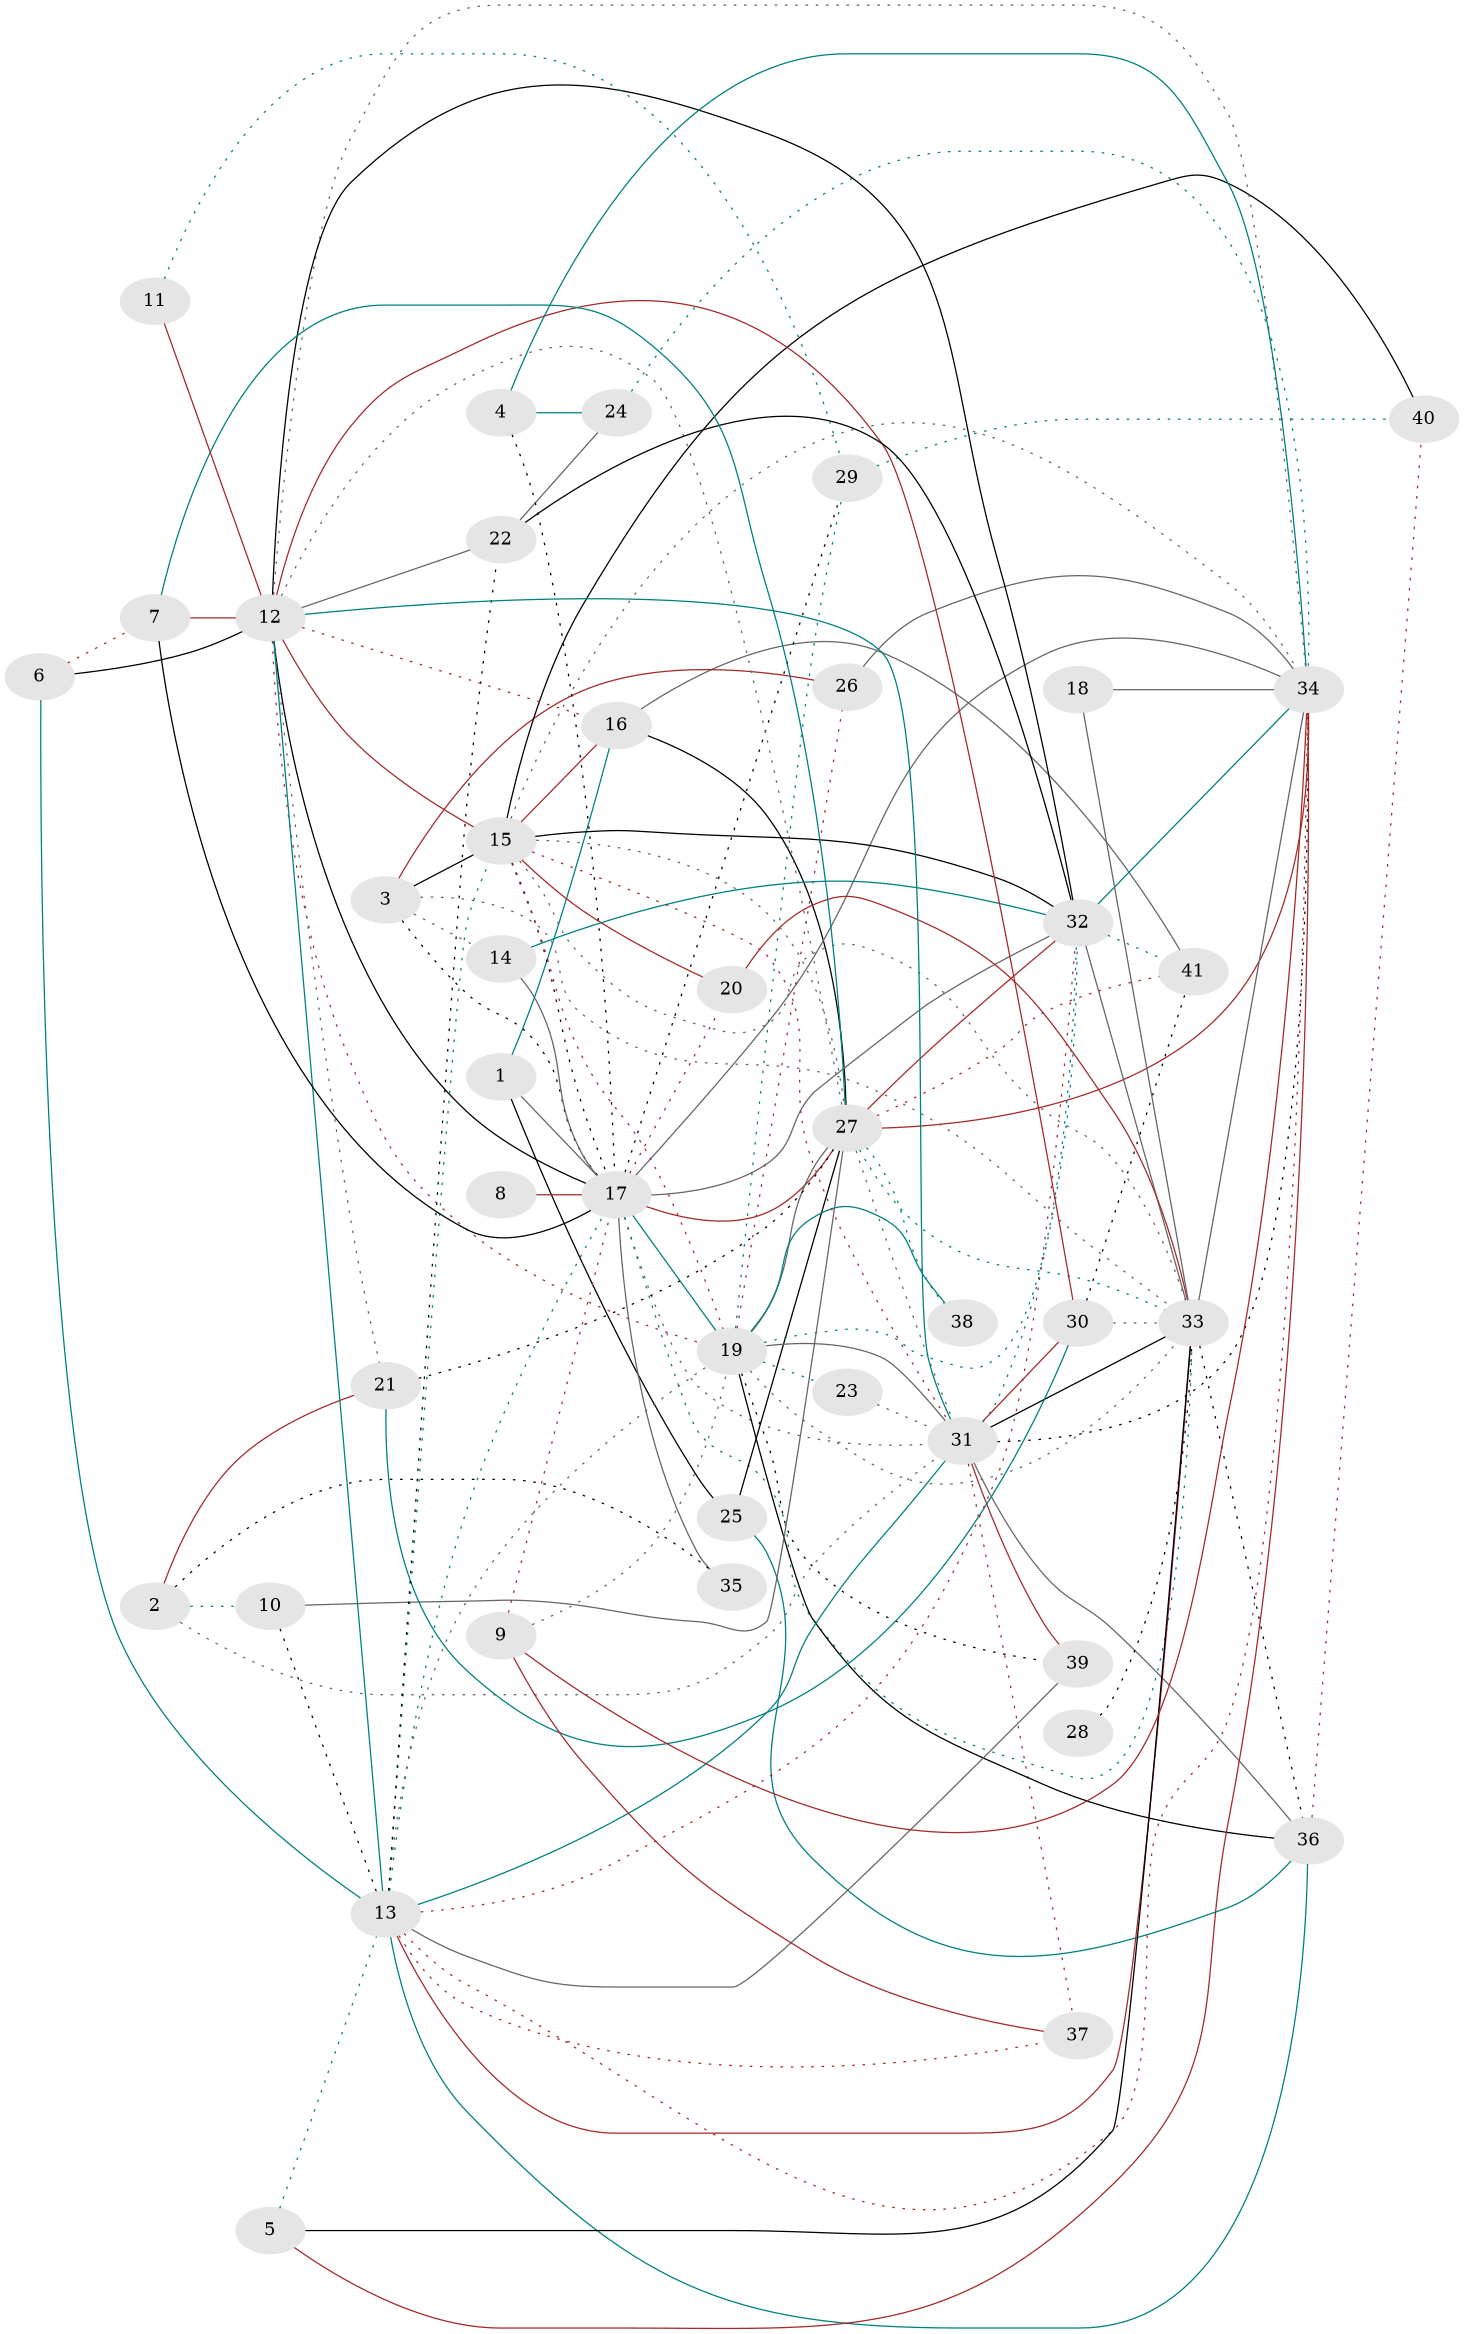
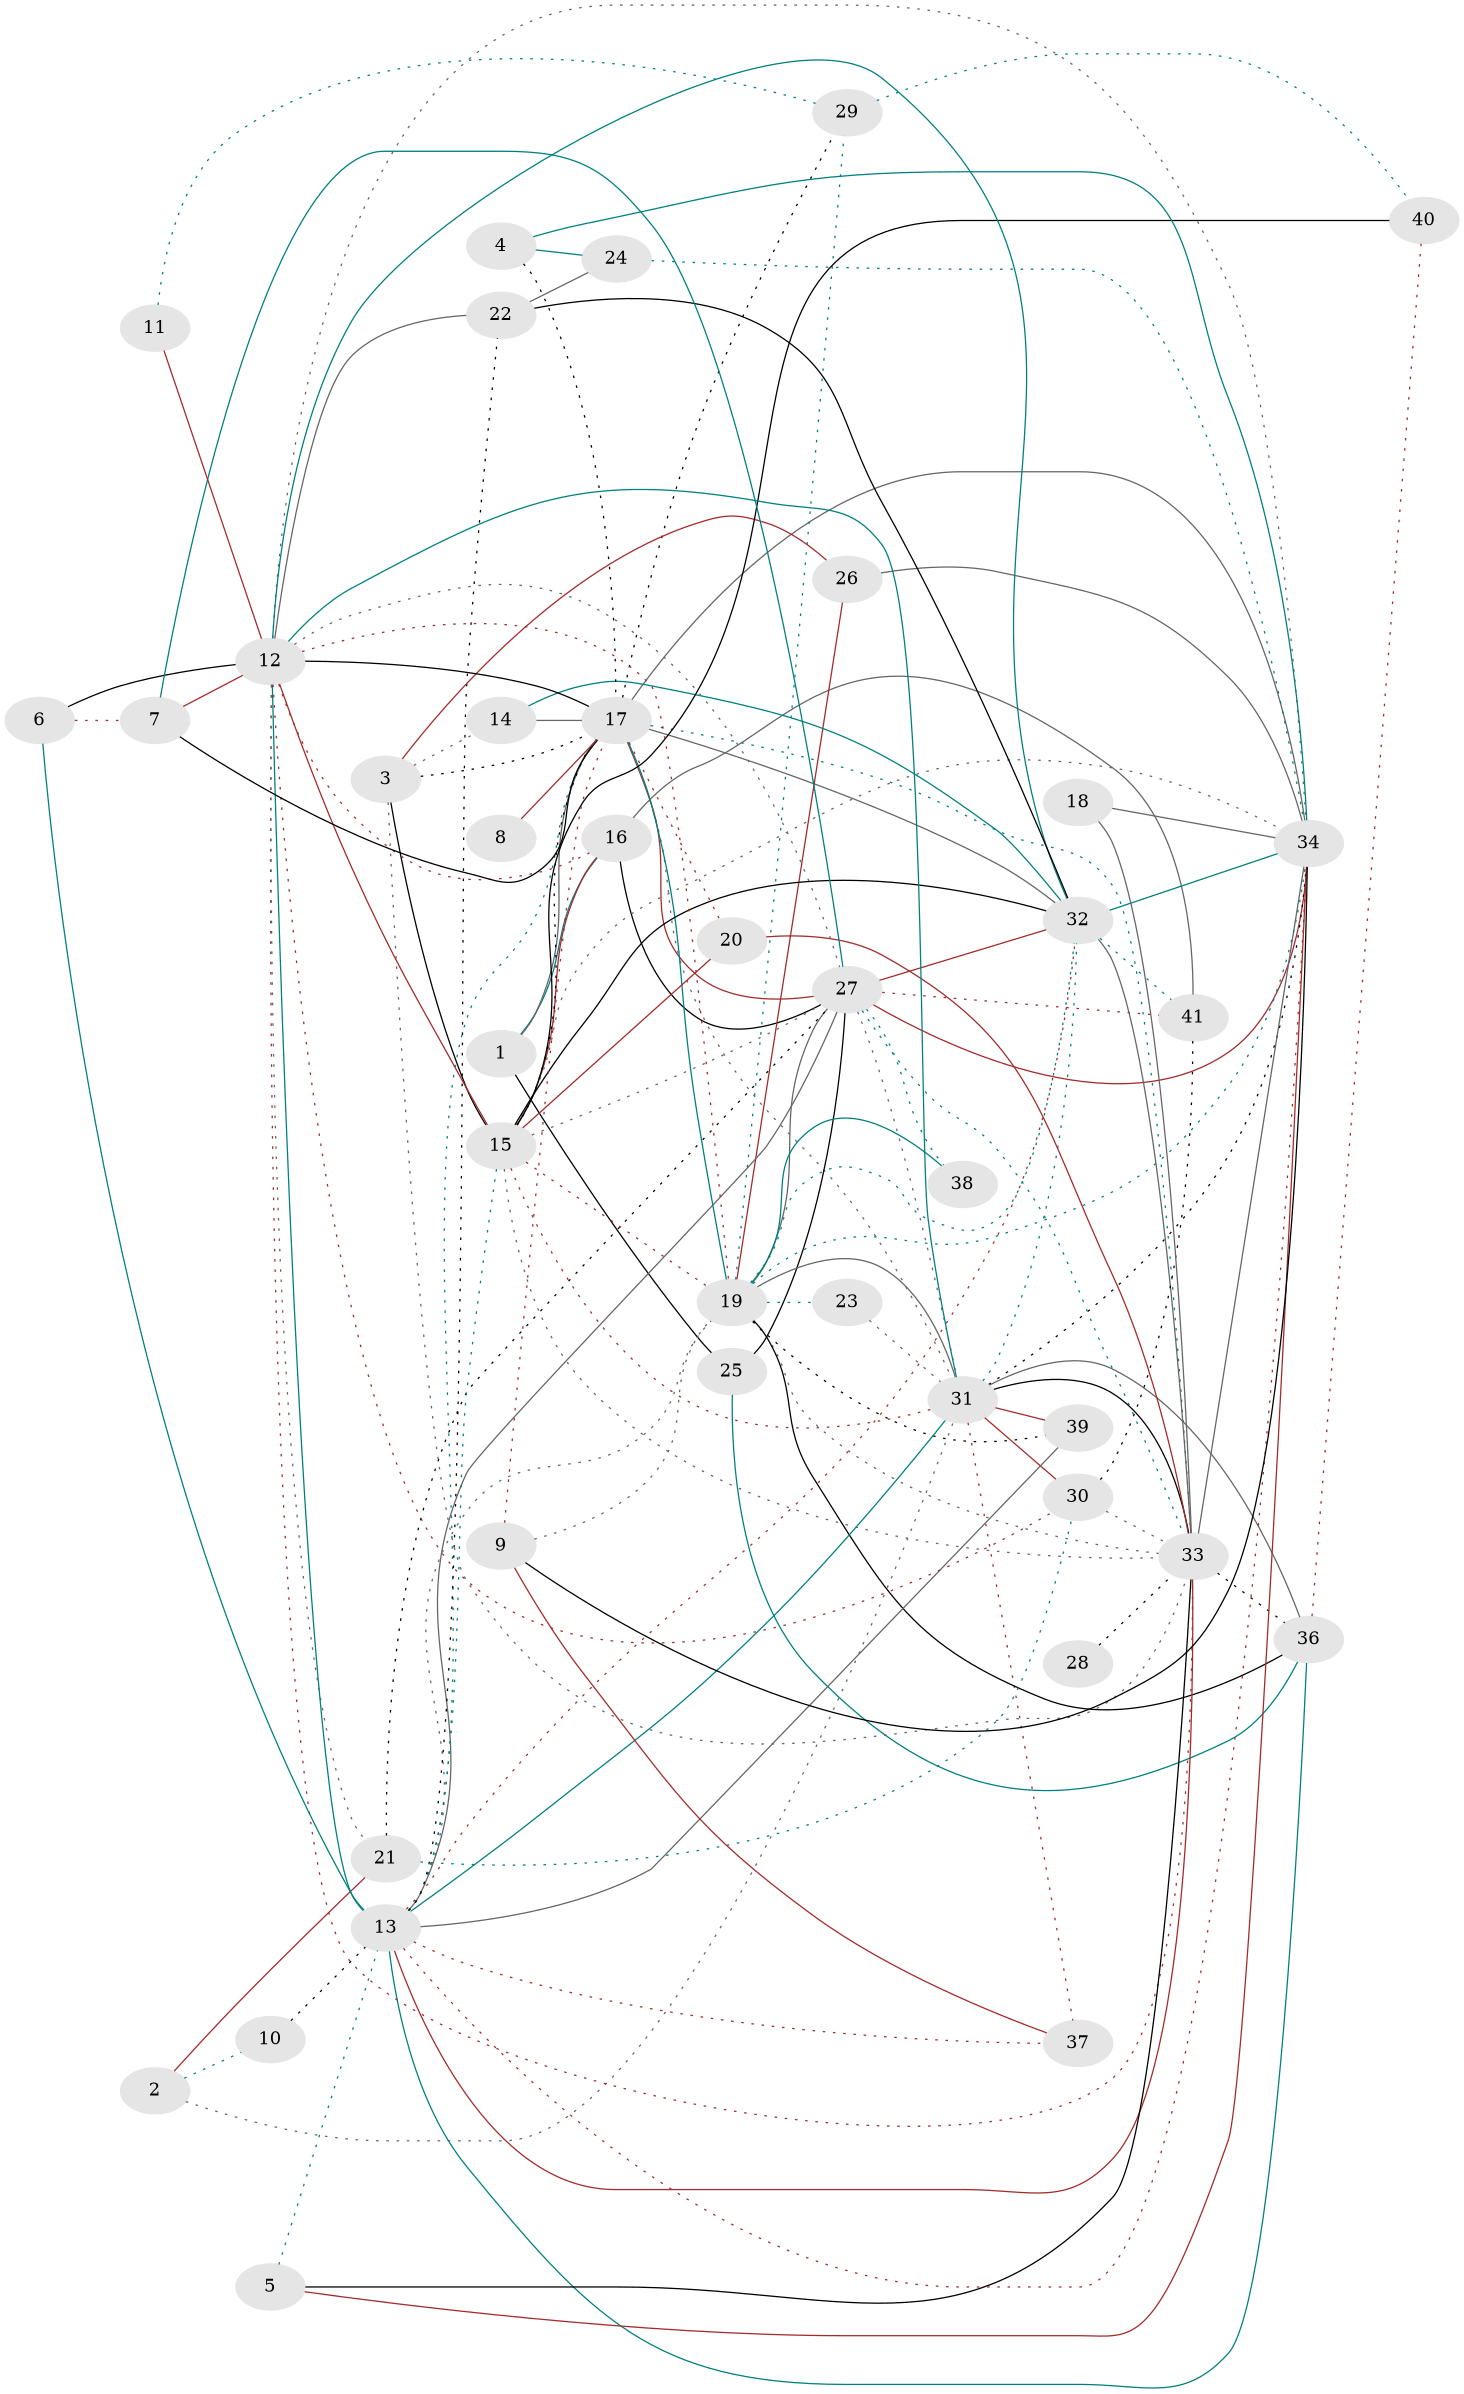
edge "12" -- "32": color black -> teal
edge "12" -- "30": style solid -> dotted
edge "26" -- "19": style dotted -> solid
edge "34" -- "19": added
edge "34" -- "9": color brown -> black
node "35": removed
edge "27" -- "10": now "27" -- "13"
edge "30" -- "21": style solid -> dotted
edge "12" -- "33": added
